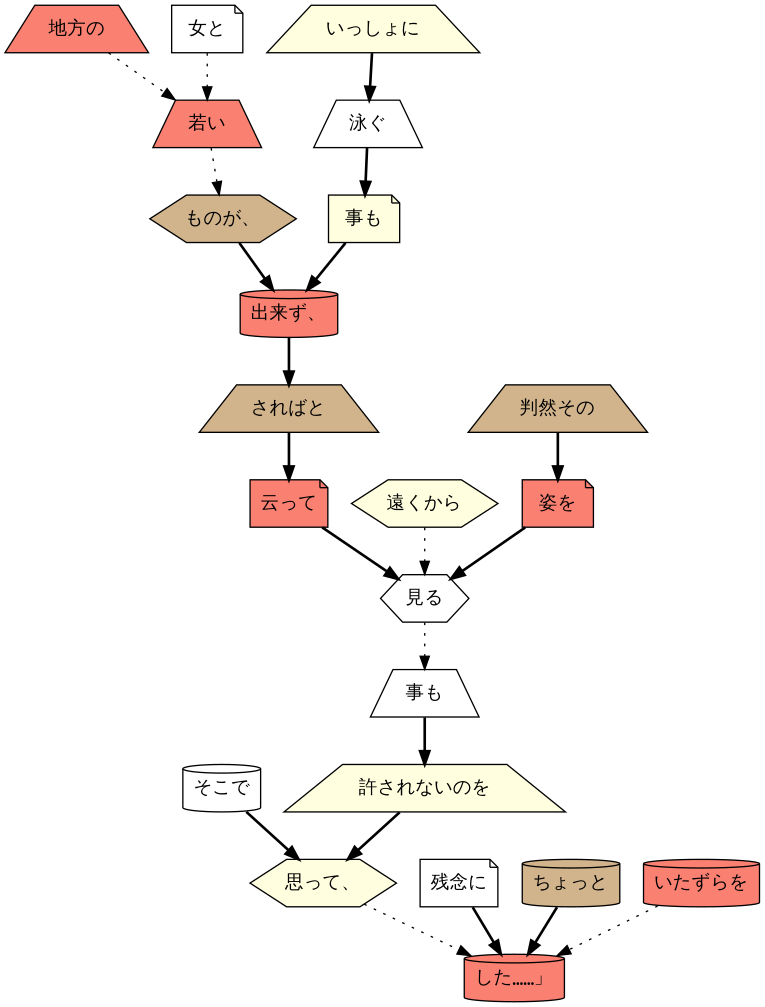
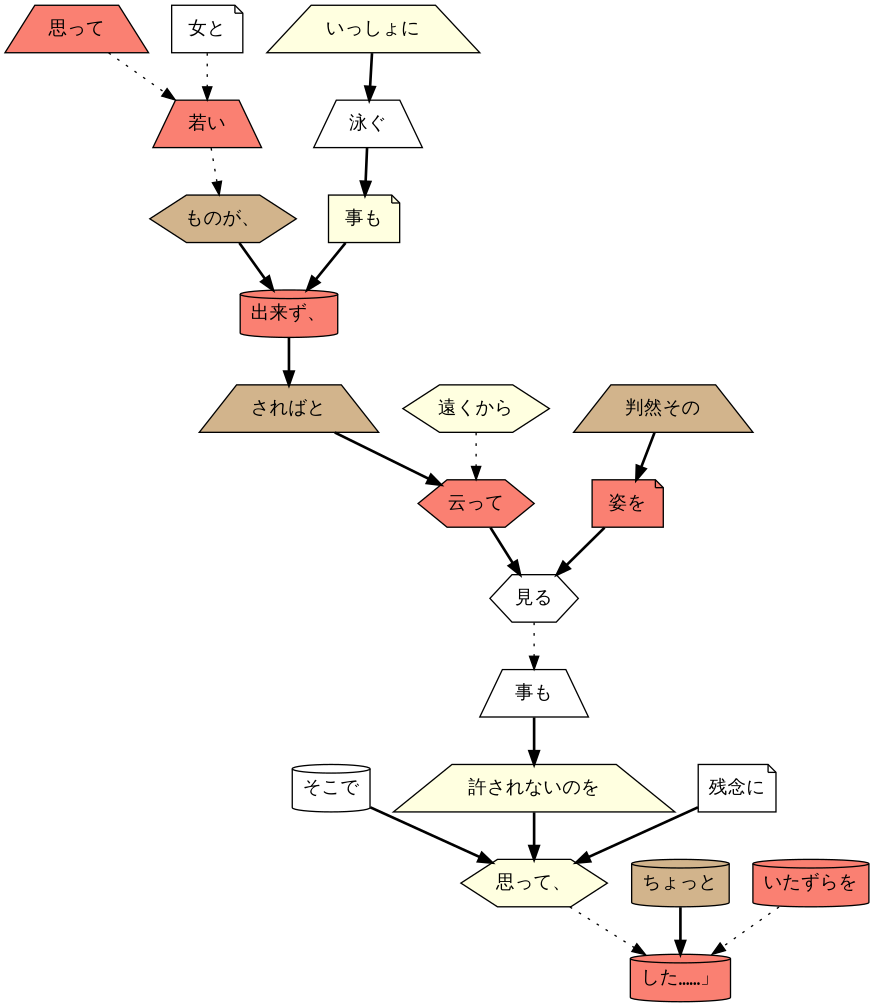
node "地方の": label "地方の" -> "思って"
node "云って": shape note -> hexagon
edge "遠くから" -> "見る": now "遠くから" -> "云って"
edge "残念に" -> "した……」": now "残念に" -> "思って、"
